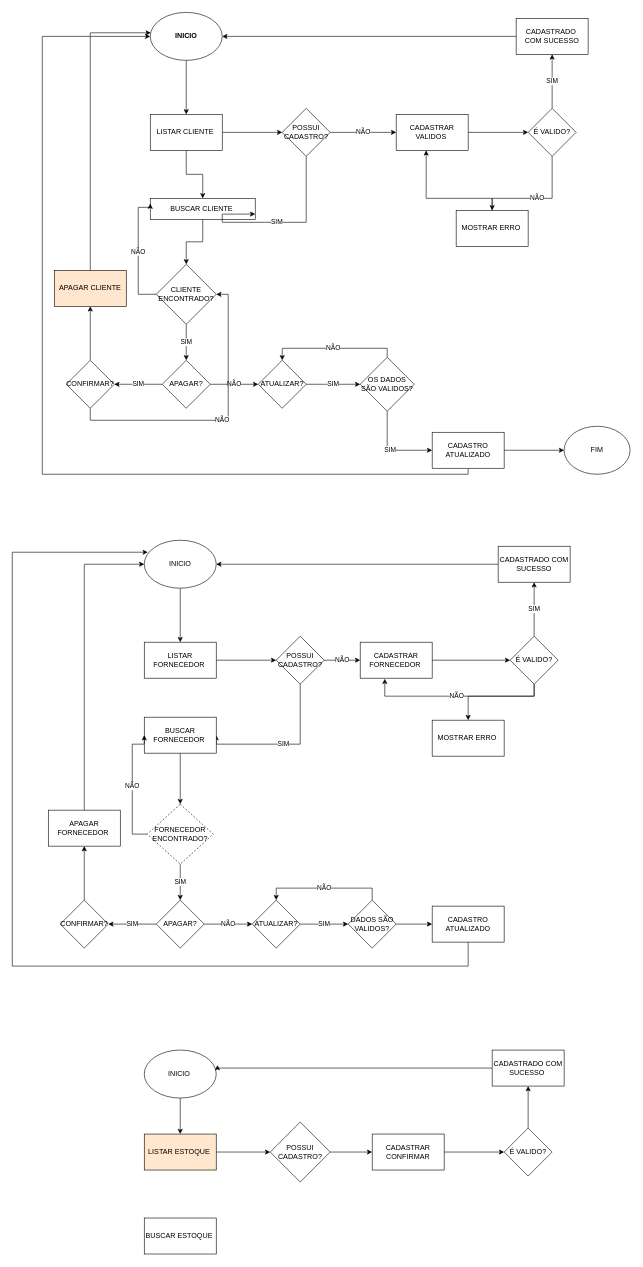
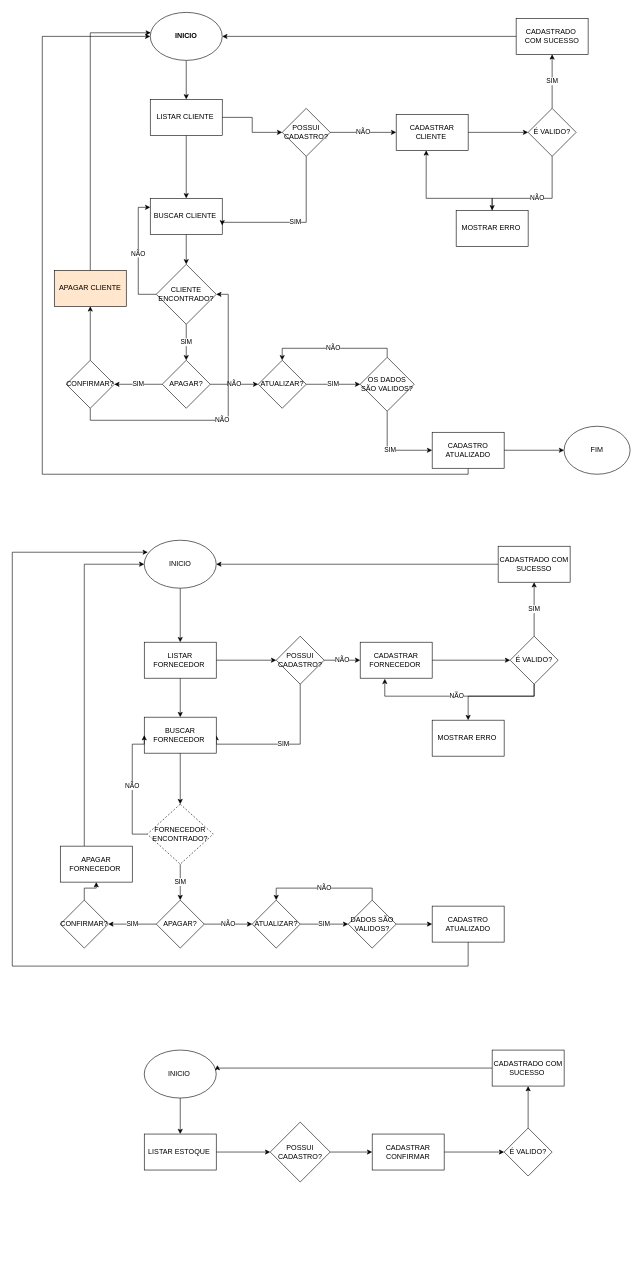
node "LISTAR CLIENTE": moved (186, 132) -> (186, 117)
node "CADASTRAR VALIDOS": label "CADASTRAR VALIDOS" -> "CADASTRAR CLIENTE"
node "BUSCAR CLIENTE": size 105x21 -> 72x36
edge "LISTAR FORNECEDOR" -> "BUSCAR FORNECEDOR": added
node "APAGAR FORNECEDOR": moved (84, 828) -> (96, 864)
node "LISTAR ESTOQUE": fillcolor #ffe6cc -> #ffffff
node "BUSCAR ESTOQUE": removed
